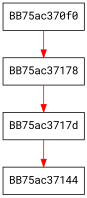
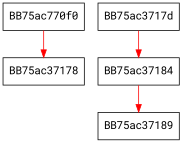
node "BB75ac370f0": label "BB75ac370f0" -> "BB75ac770f0"
edge "BB75ac37178" -> "BB75ac3717d": removed
node "BB75ac37189": added
node "BB75ac37144": label "BB75ac37144" -> "BB75ac37184"
